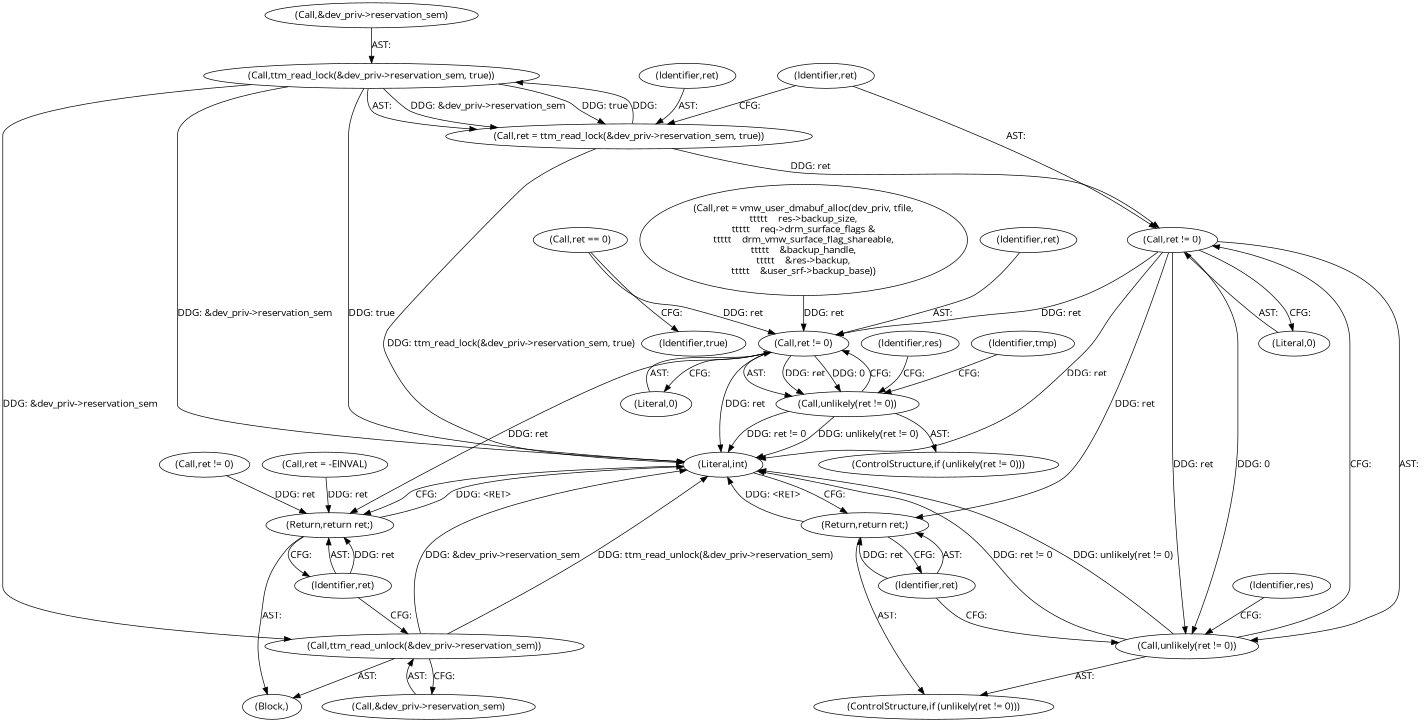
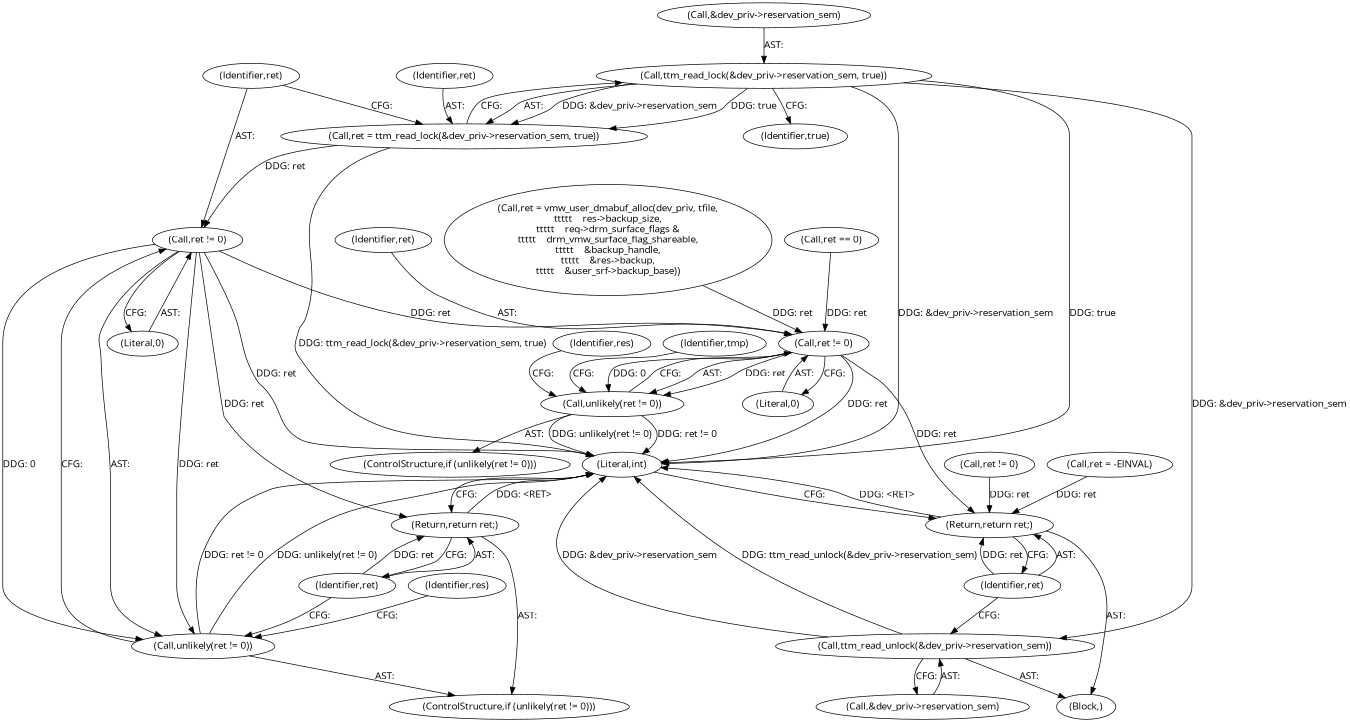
edge "(Call,ret = ttm_read_lock(&dev_priv->reservation_sem, true))" -> "(Call,ttm_read_lock(&dev_priv->reservation_sem, true))": label "DDG: " -> "CFG: "
edge "(Call,ret == 0)" -> "(Identifier,true)": now "(Call,ttm_read_lock(&dev_priv->reservation_sem, true))" -> "(Identifier,true)"
